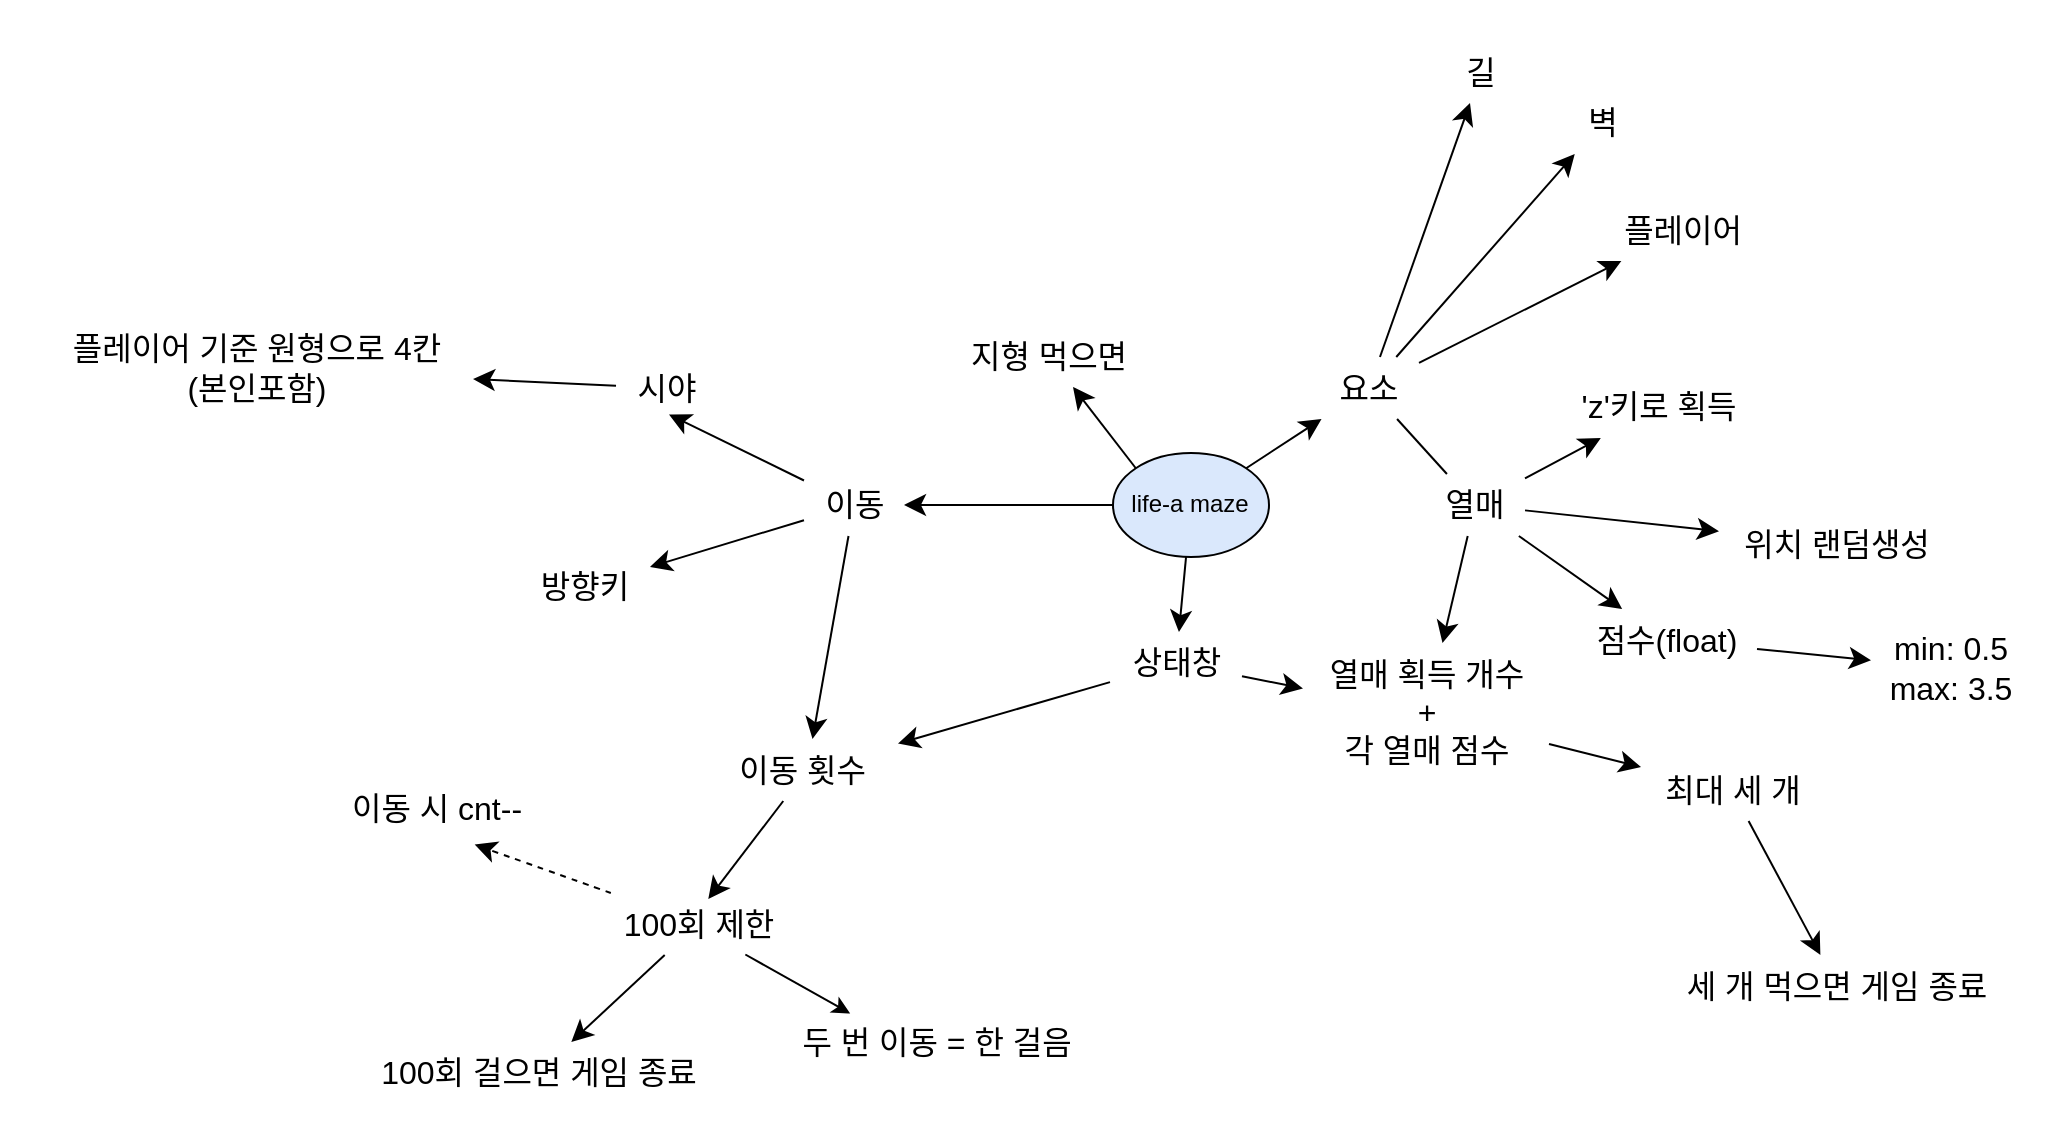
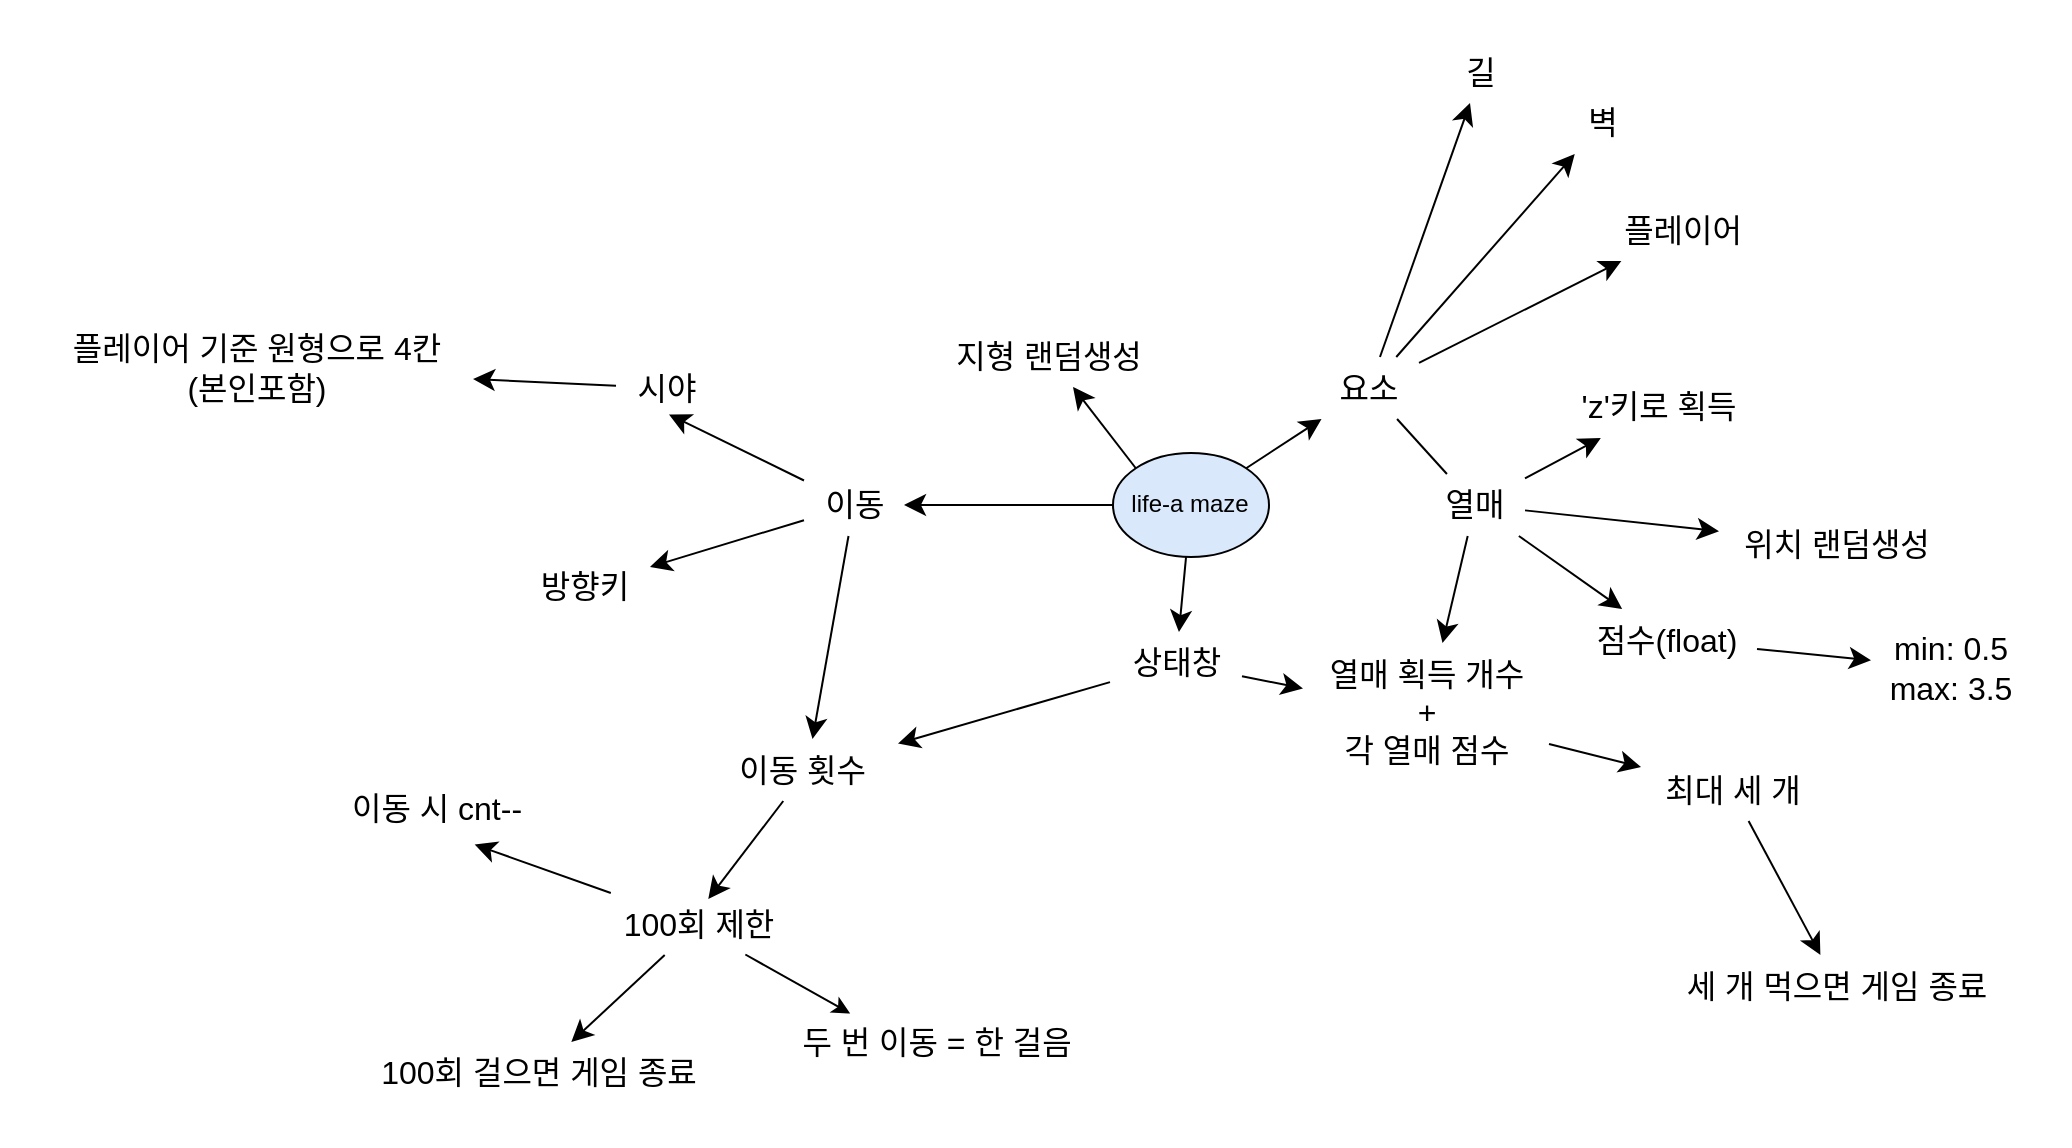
node "지형 먹으면": label "지형 먹으면" -> "지형 랜덤생성"
edge "100회 제한" -> "이동 시 cnt--": style dashed -> solid
